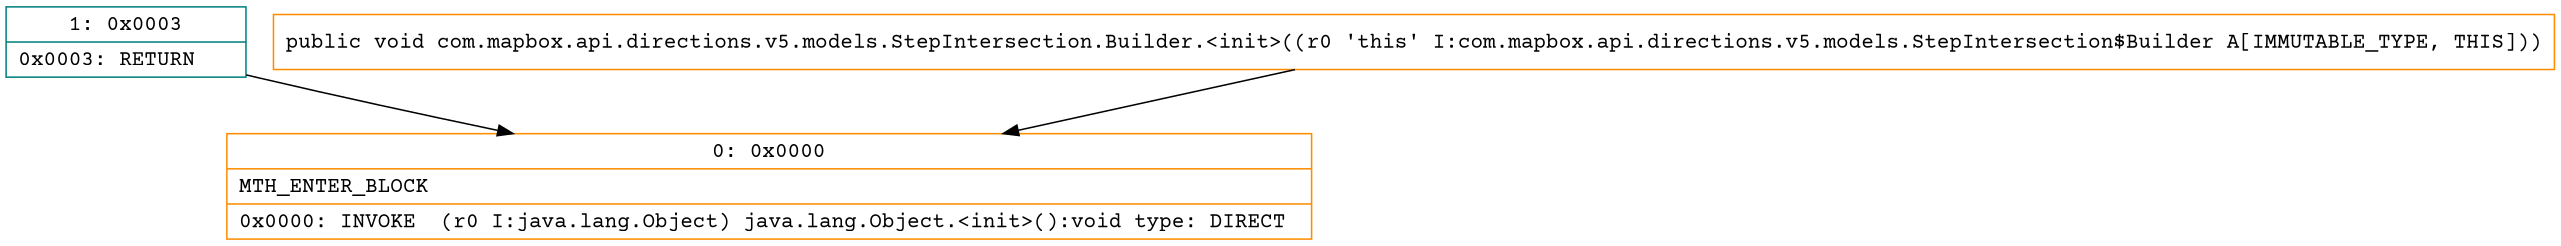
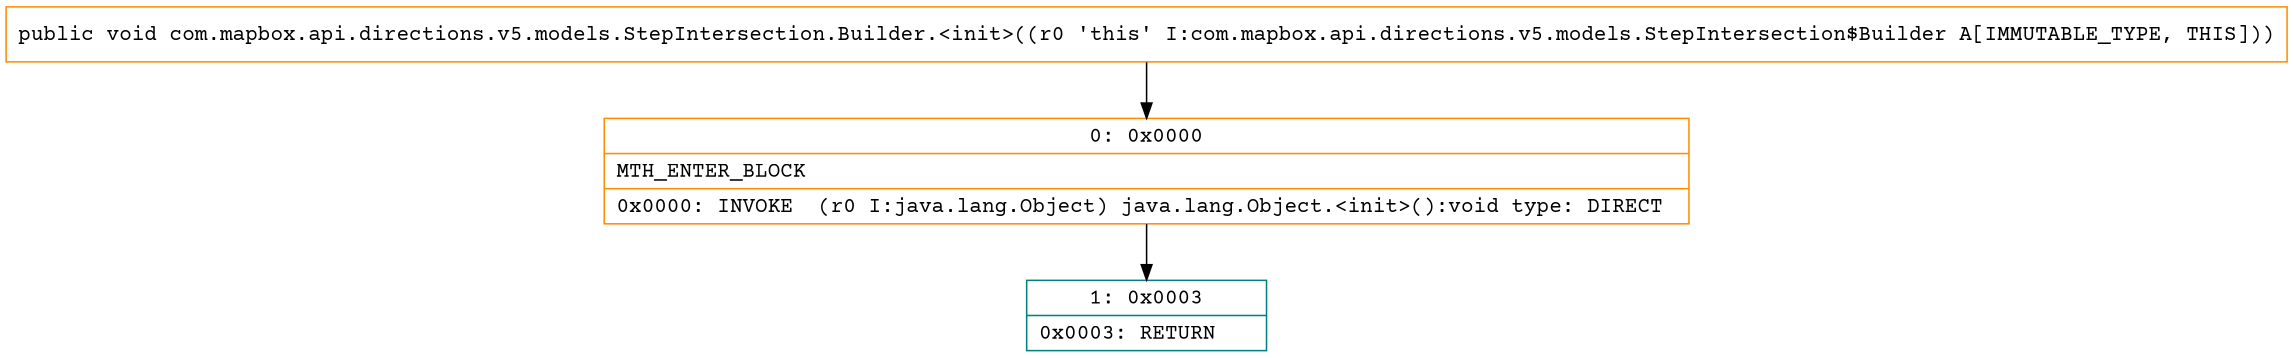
edge "1: 0x0003" -> "0: 0x0000": reversed
